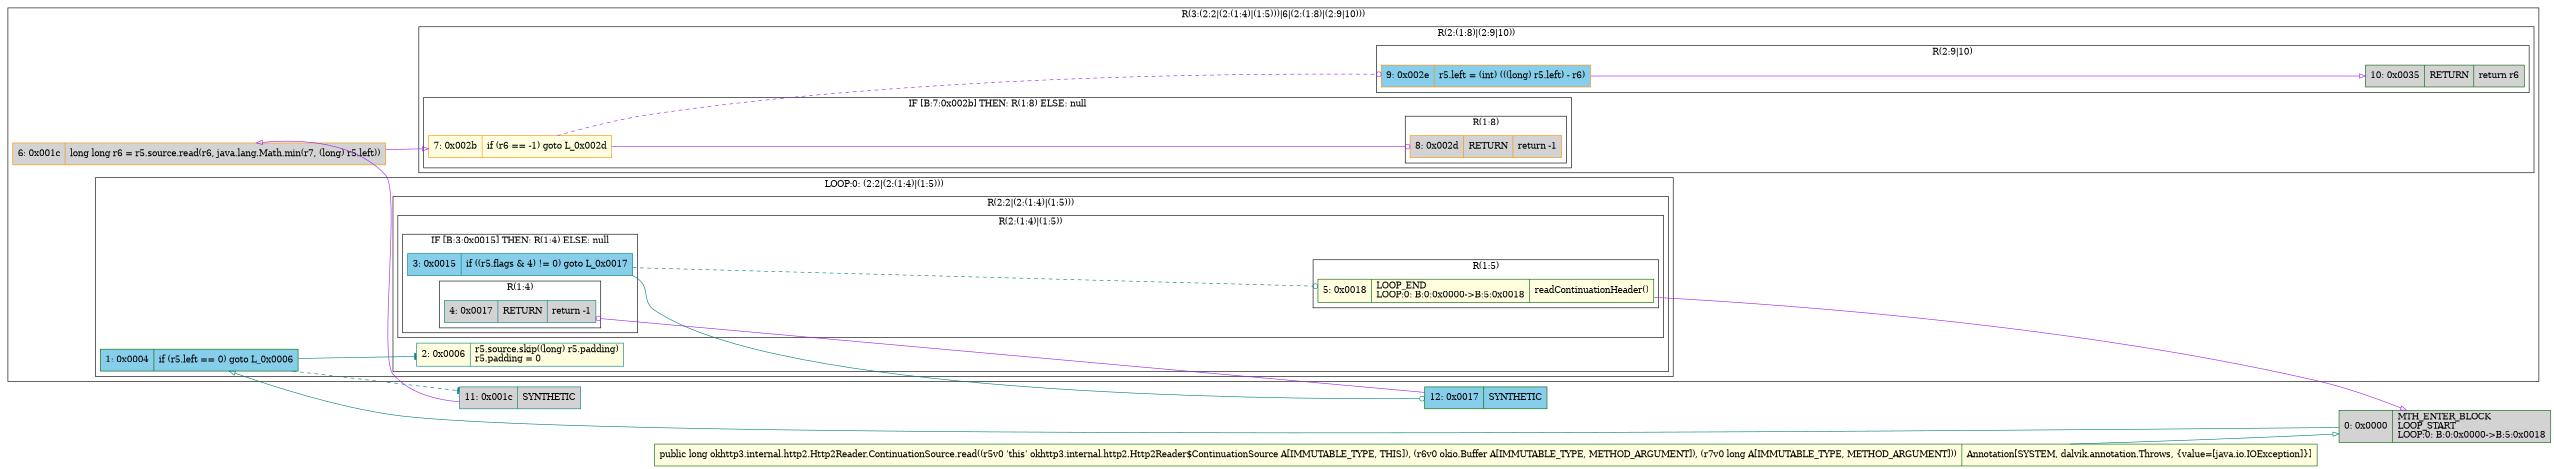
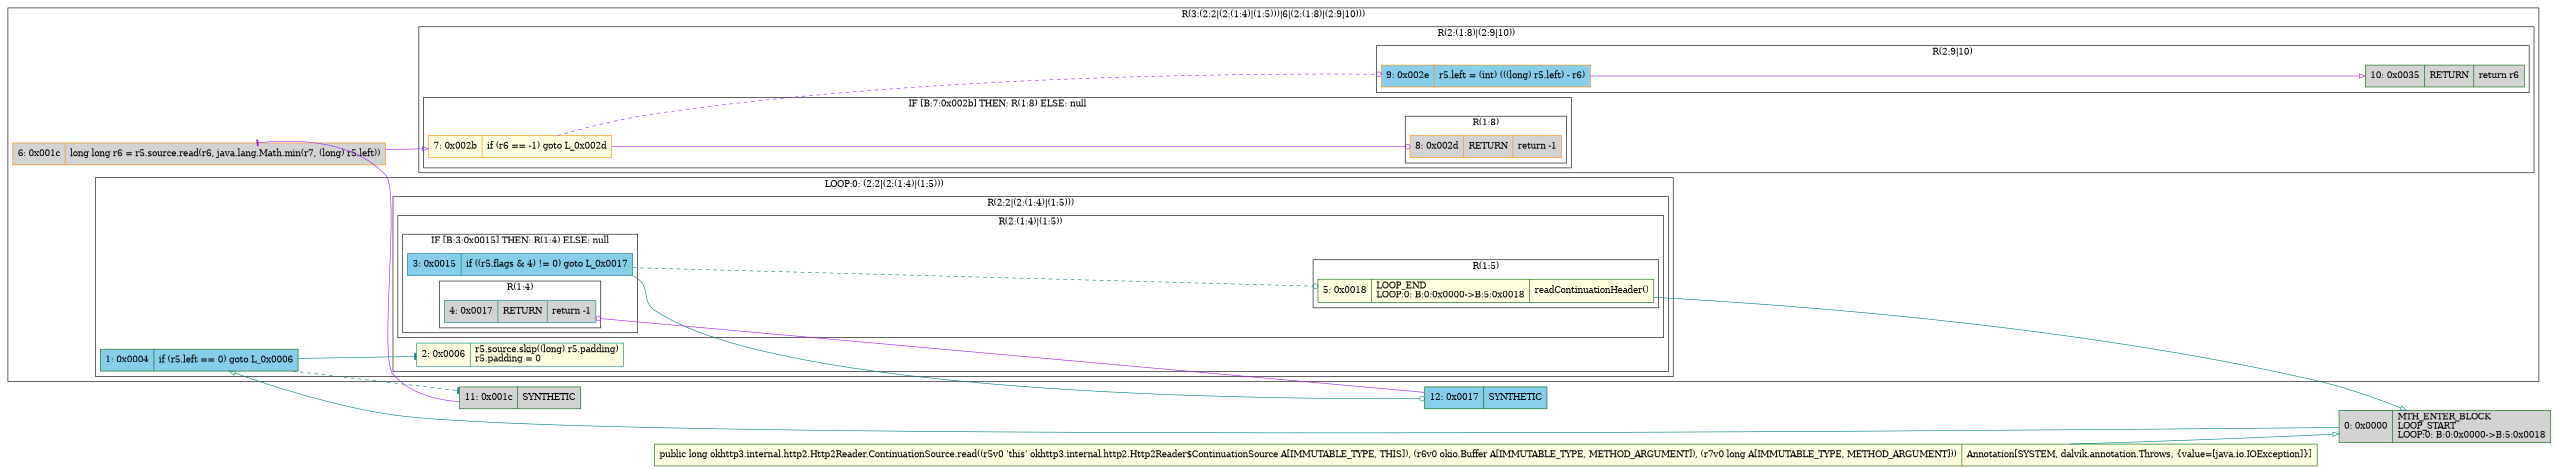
edge "11: 0x001c" -> "6: 0x001c": arrowhead onormal -> tee
edge "5: 0x0018" -> "0: 0x0000": color purple -> teal
node "11: 0x001c": color teal -> darkgreen
